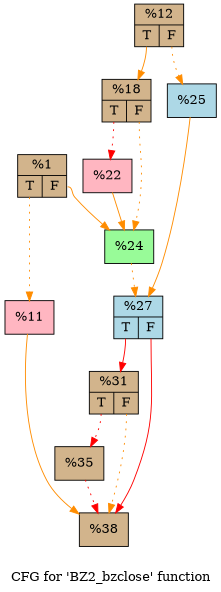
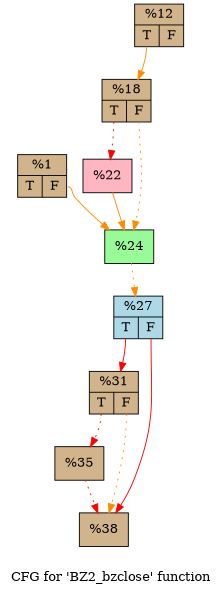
node "%25": removed
node "%11": removed
